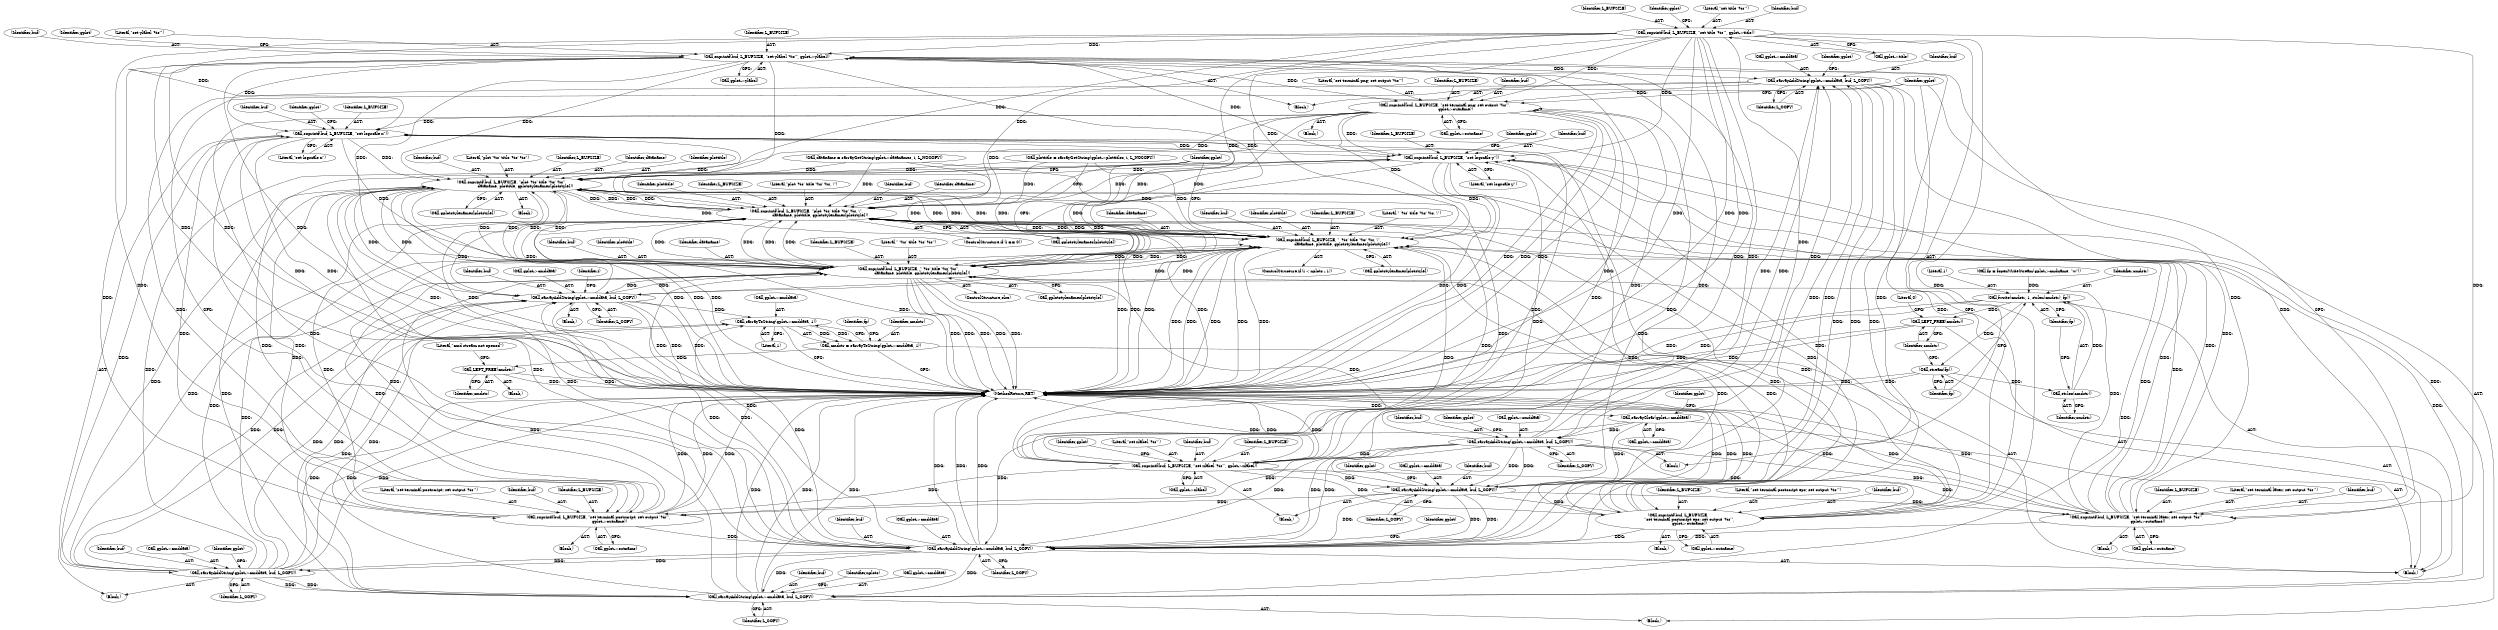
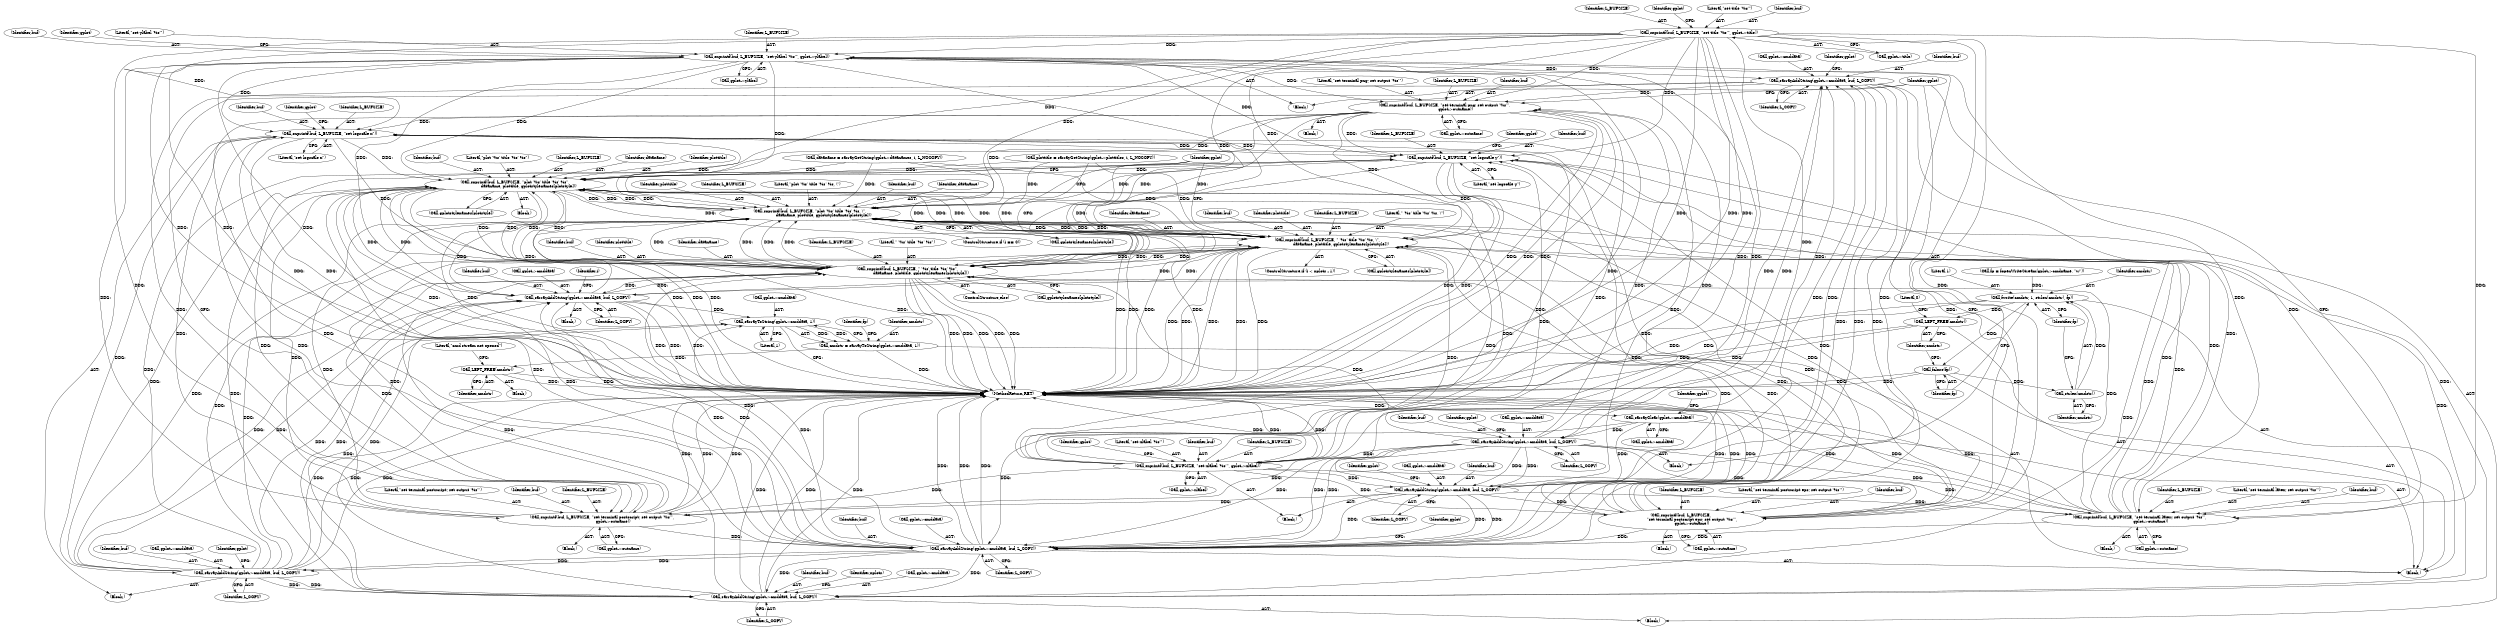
edge "(Call,cmdstr = sarrayToString(gplot->cmddata, 1))" -> "(MethodReturn,RET)": label "CFG: " -> "DDG: "
node "(Call,stream(fp))": label "(Call,stream(fp))" -> "(Call,fclose(fp))"
